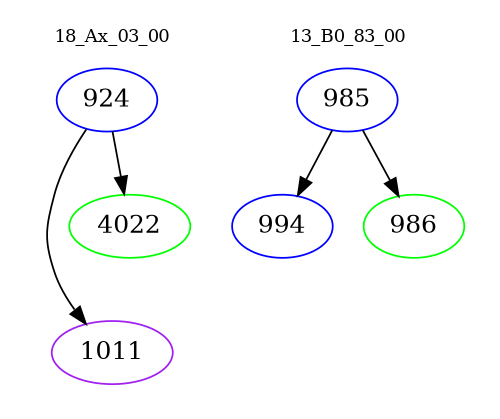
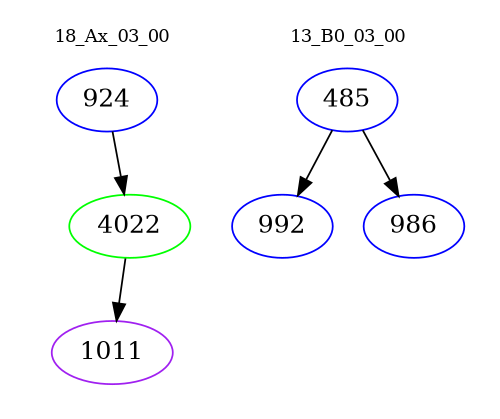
cluster "13_B0_83_00": label "13_B0_83_00" -> "13_B0_03_00"
node "985": label "985" -> "485"
edge "924" -> "1011": now "4022" -> "1011"
node "994": label "994" -> "992"
node "986": color green -> blue
